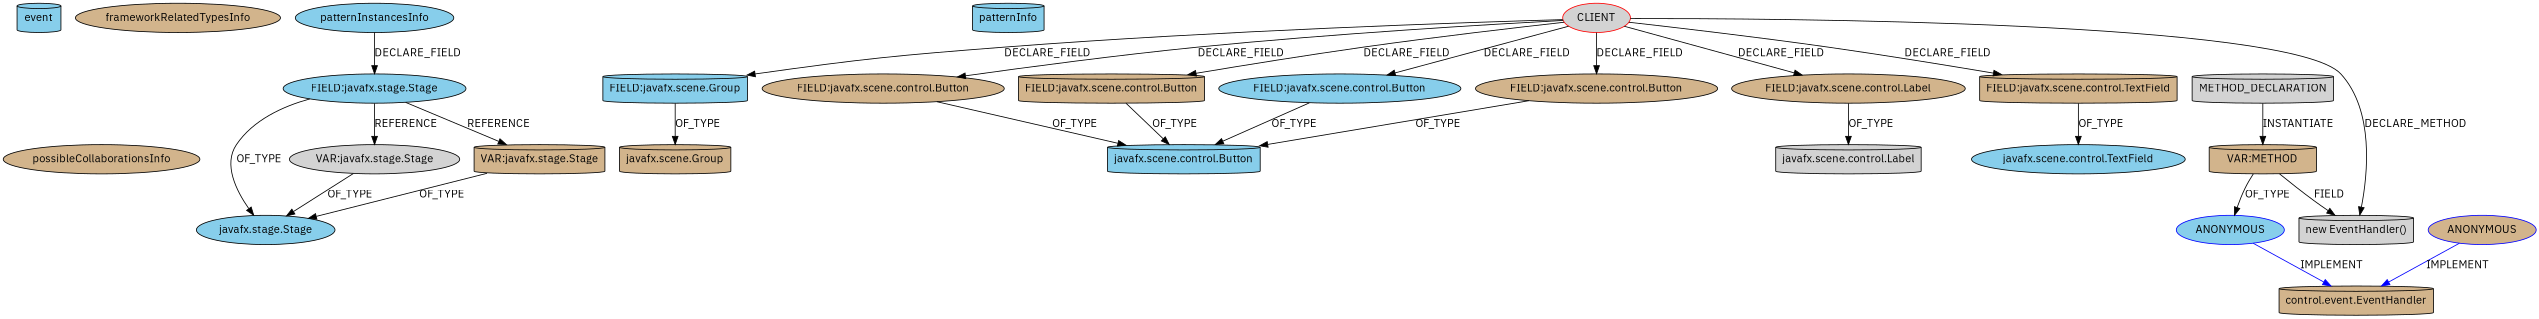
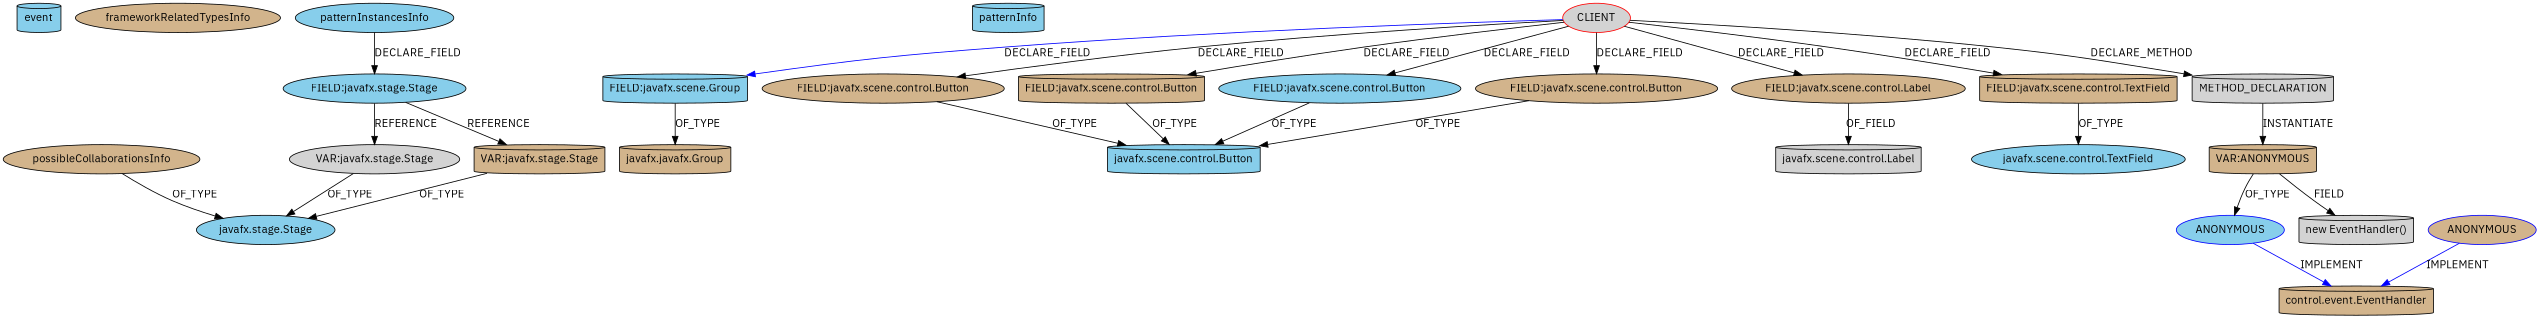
edge "CLIENT" -> "new EventHandler()": now "CLIENT" -> "METHOD_DECLARATION"
edge "CLIENT" -> "FIELD:javafx.scene.Group": color black -> blue
edge "FIELD:javafx.scene.control.Label" -> "javafx.scene.control.Label": label "OF_TYPE" -> "OF_FIELD"
edge "FIELD:javafx.stage.Stage" -> "javafx.stage.Stage": now "possibleCollaborationsInfo" -> "javafx.stage.Stage"
node "javafx.scene.Group": label "javafx.scene.Group" -> "javafx.javafx.Group"
node "VAR:METHOD": label "VAR:METHOD" -> "VAR:ANONYMOUS"
